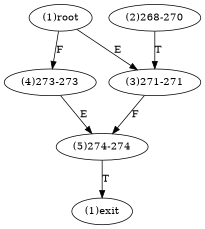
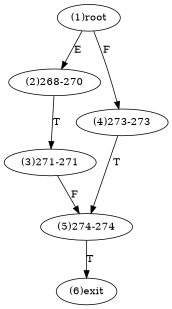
edge "(1)root" -> "(3)271-271": now "(1)root" -> "(2)268-270"
edge "(4)273-273" -> "(5)274-274": label "E" -> "T"
node "(1)exit": label "(1)exit" -> "(6)exit"
